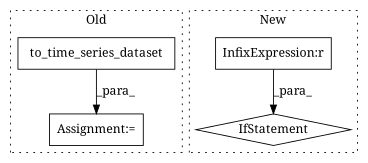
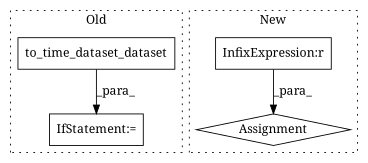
node "to_time_series_dataset": label "to_time_series_dataset" -> "to_time_dataset_dataset"
node "Assignment:=": label "Assignment:=" -> "IfStatement:="
node "IfStatement": label "IfStatement" -> "Assignment"
